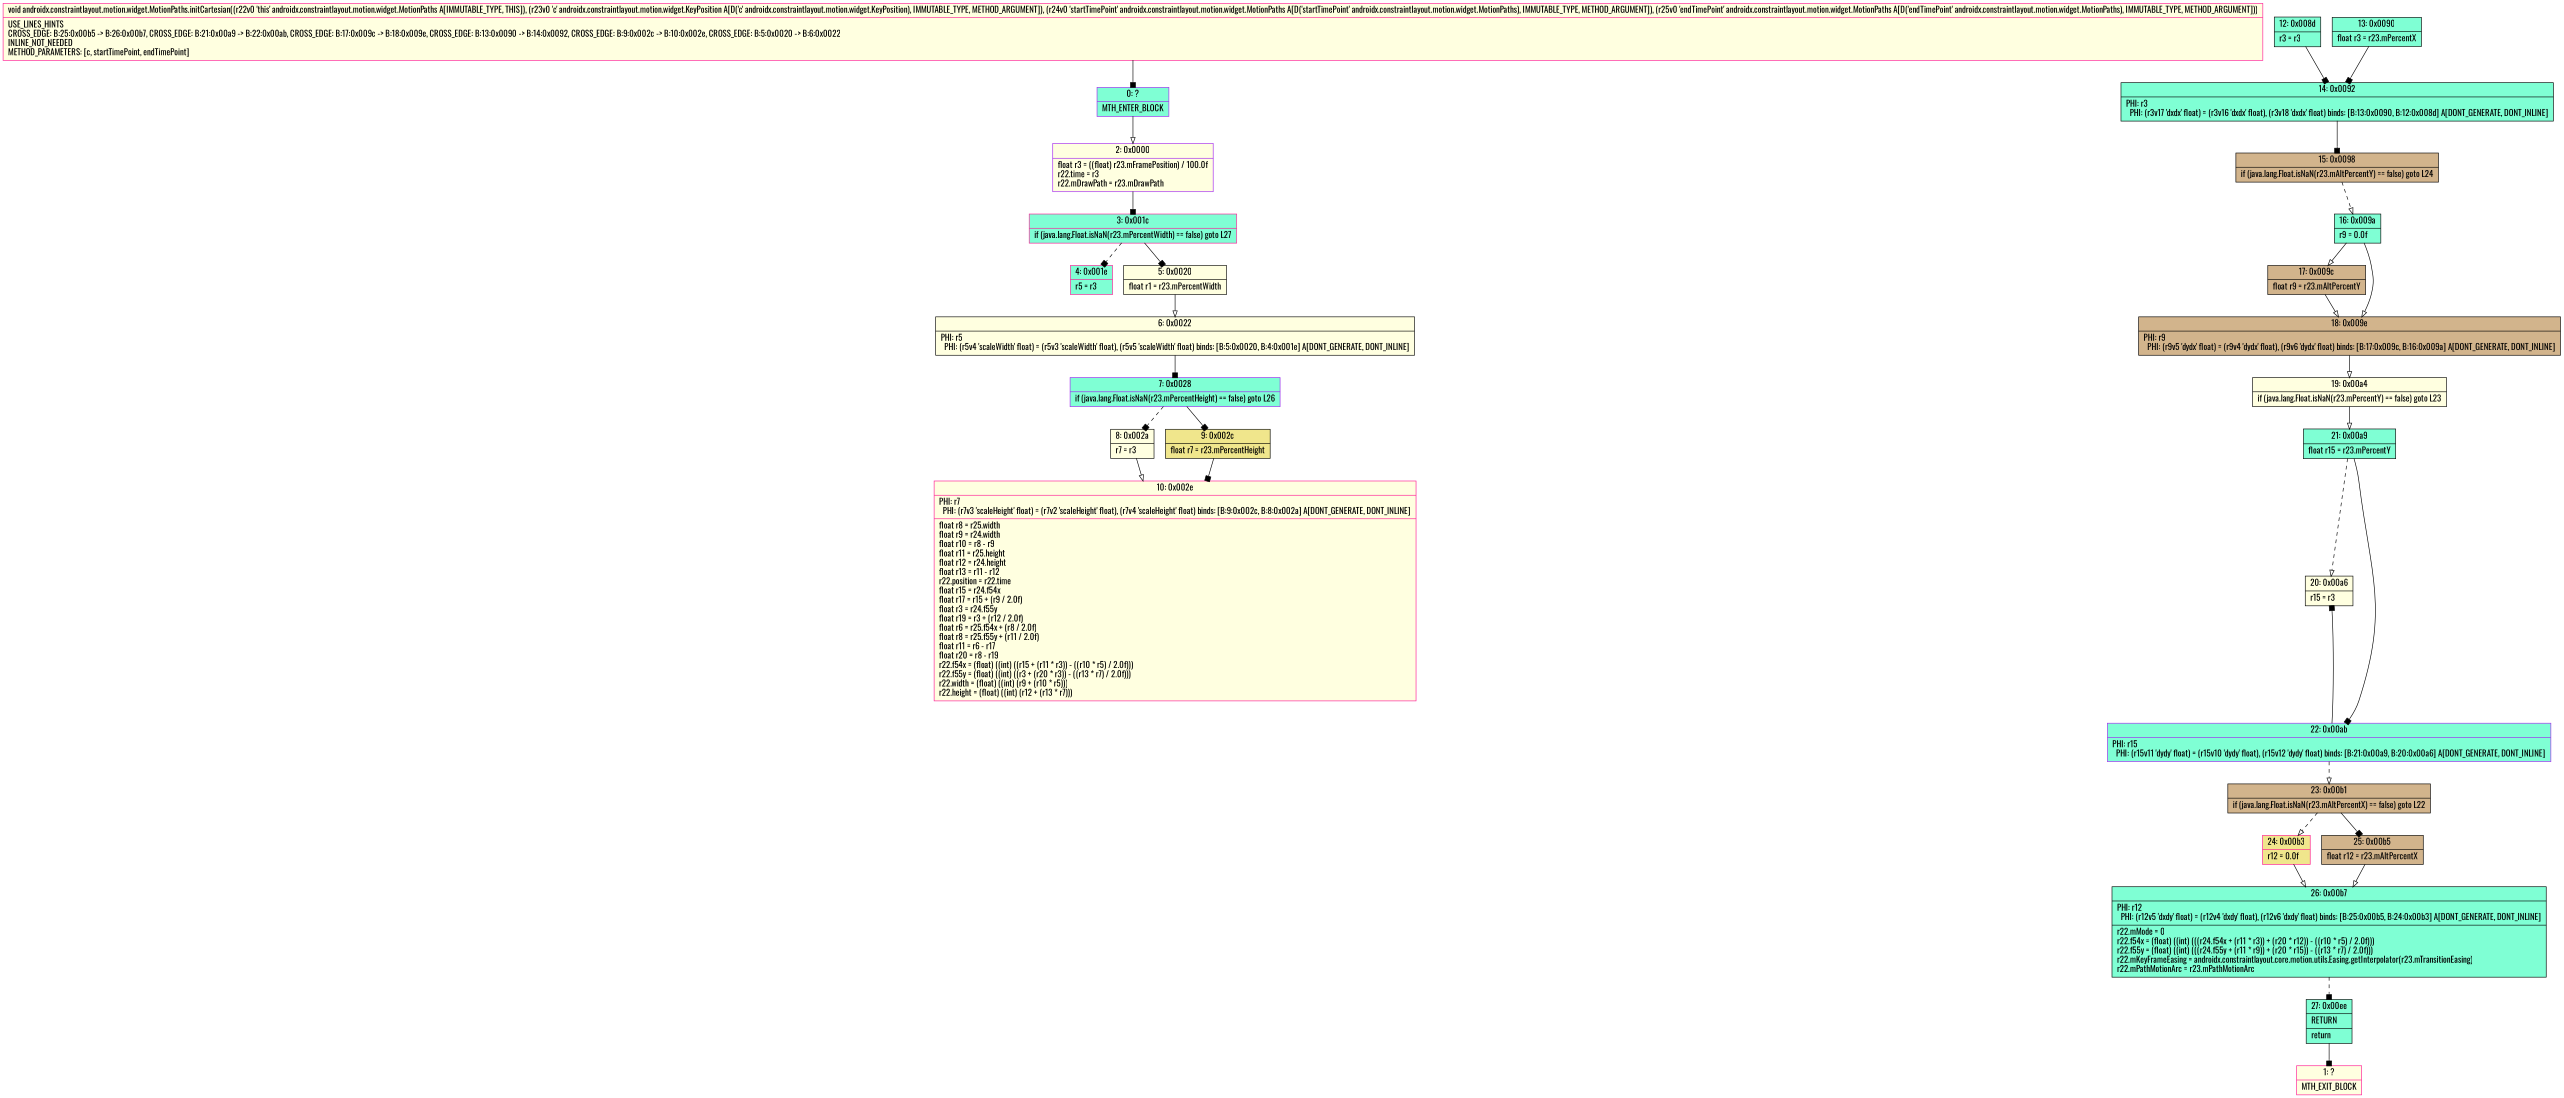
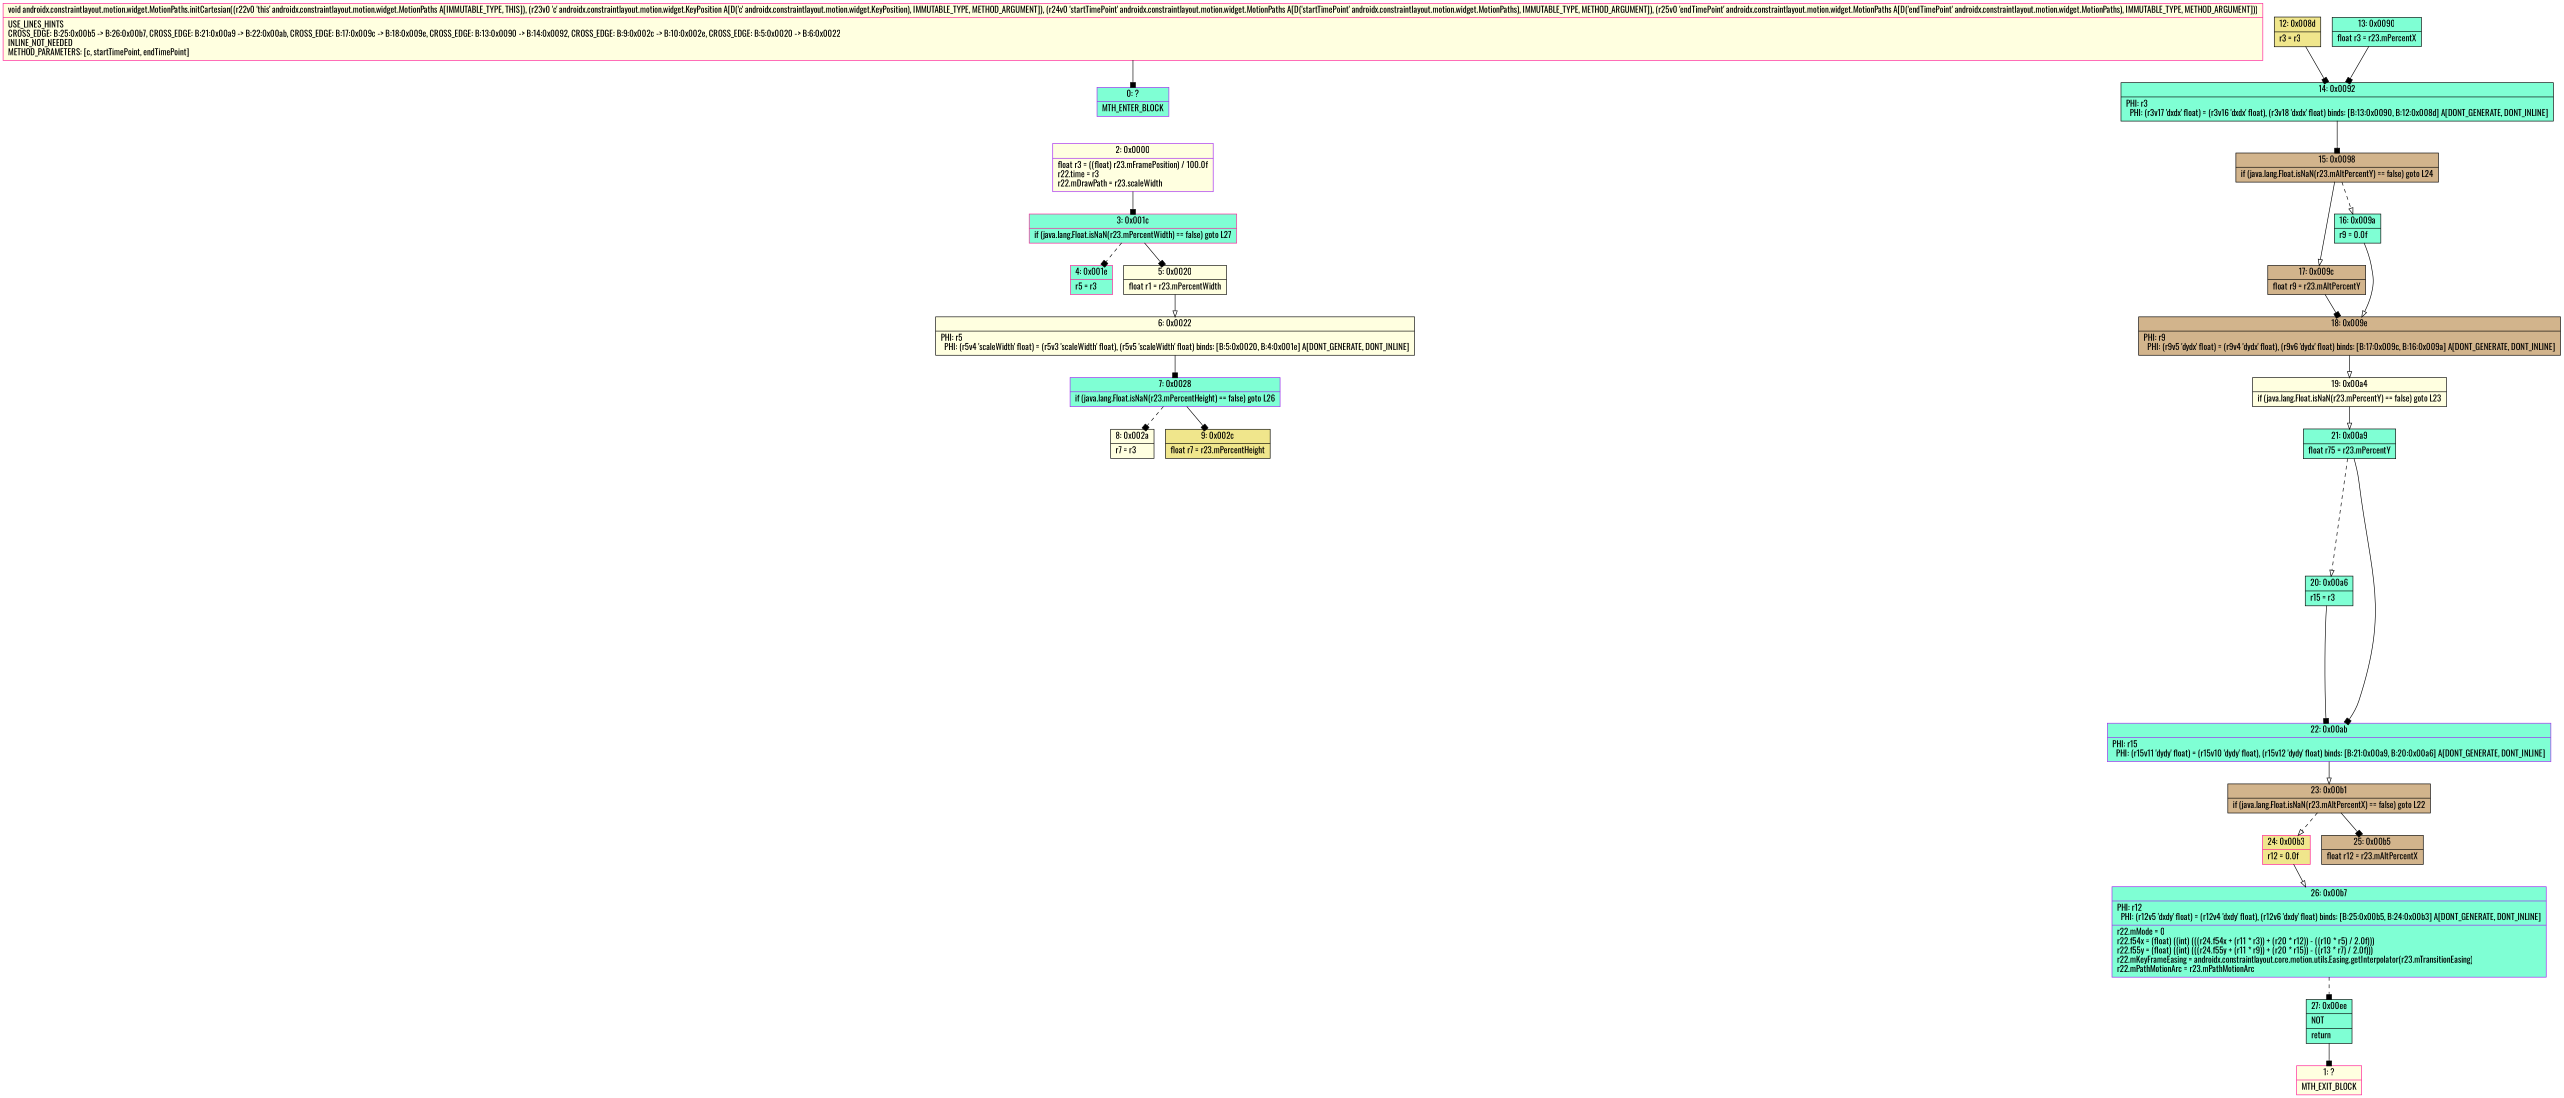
node "12: 0x008d": fillcolor aquamarine -> khaki
edge "0: ?" -> "2: 0x0000": removed
node "2: 0x0000": text "r22.mDrawPath = r23.mDrawPath" -> "r22.mDrawPath = r23.scaleWidth"
edge "16: 0x009a" -> "17: 0x009c": now "15: 0x0098" -> "17: 0x009c"
edge "17: 0x009c" -> "18: 0x009e": arrowhead onormal -> box
node "21: 0x00a9": text "float r15 = r23.mPercentY" -> "float r75 = r23.mPercentY"
node "10: 0x002e": removed
node "20: 0x00a6": fillcolor lightyellow -> aquamarine
edge "22: 0x00ab" -> "20: 0x00a6": reversed
edge "22: 0x00ab" -> "23: 0x00b1": style dashed -> solid
edge "25: 0x00b5" -> "26: 0x00b7": removed
node "26: 0x00b7": color black -> purple
node "27: 0x00ee": text "RETURN" -> "NOT"
